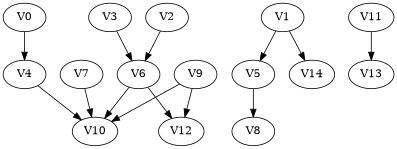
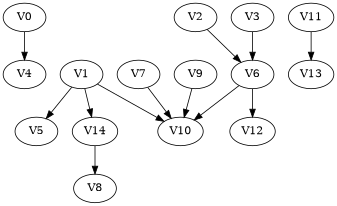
edge "V9" -> "V12": removed
edge "V5" -> "V8": now "V14" -> "V8"
edge "V4" -> "V10": now "V1" -> "V10"
